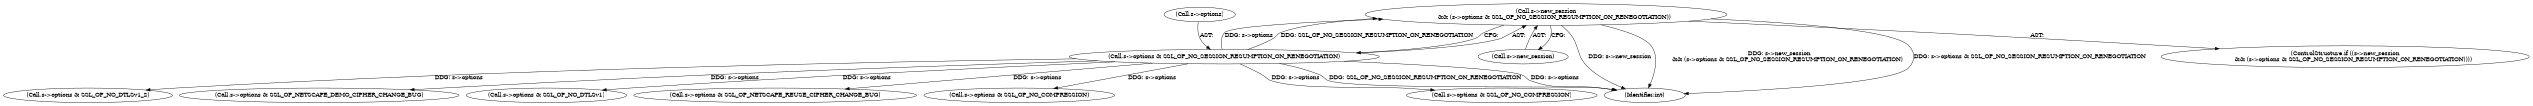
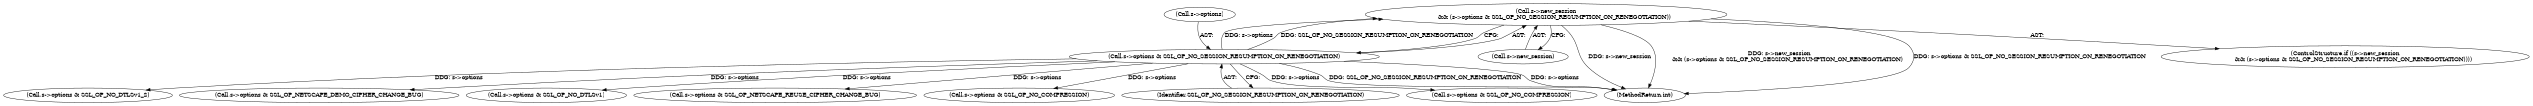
node "(Identifier,SSL_OP_NO_SESSION_RESUMPTION_ON_RENEGOTIATION)": added
node "(Identifier,int)": label "(Identifier,int)" -> "(MethodReturn,int)"
